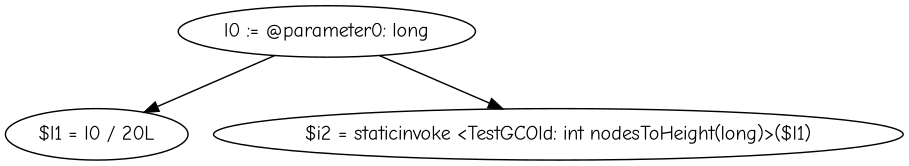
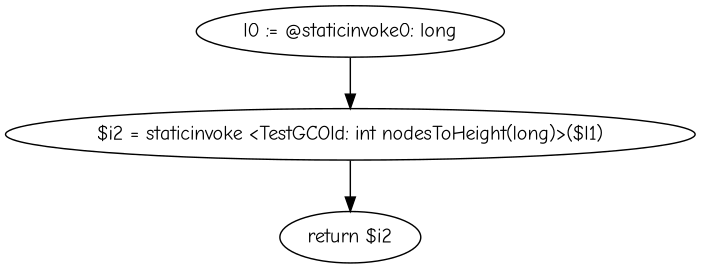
node "l0 := @parameter0: long": label "l0 := @parameter0: long" -> "l0 := @staticinvoke0: long"
node "$l1 = l0 / 20L": removed
node "return $i2": added
